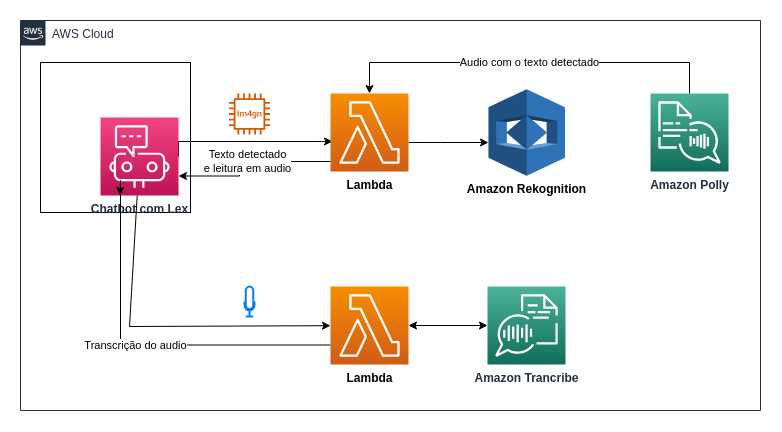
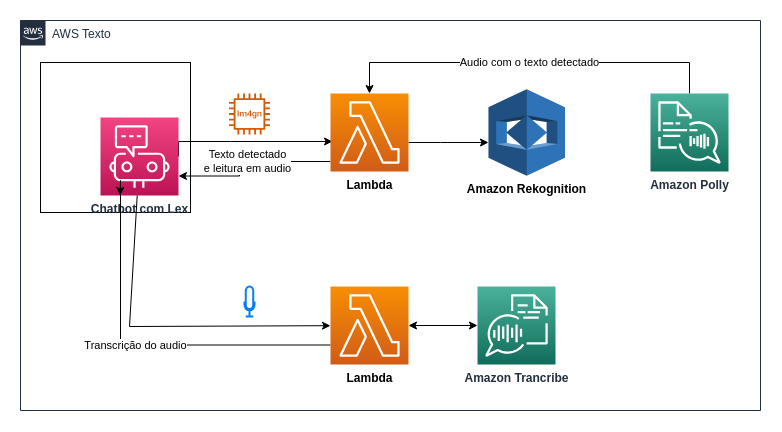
node "AWS Cloud": label "AWS Cloud" -> "AWS Texto"
node "Amazon Trancribe": moved (527, 326) -> (517, 326)
